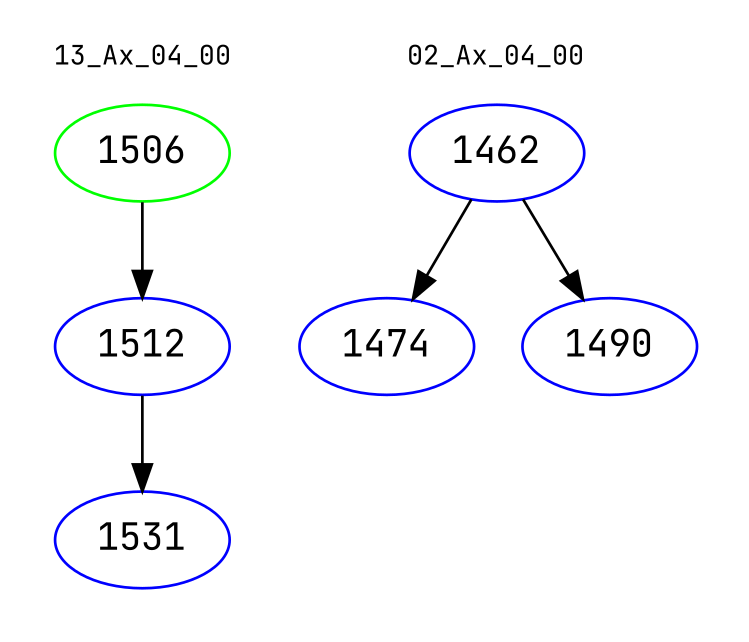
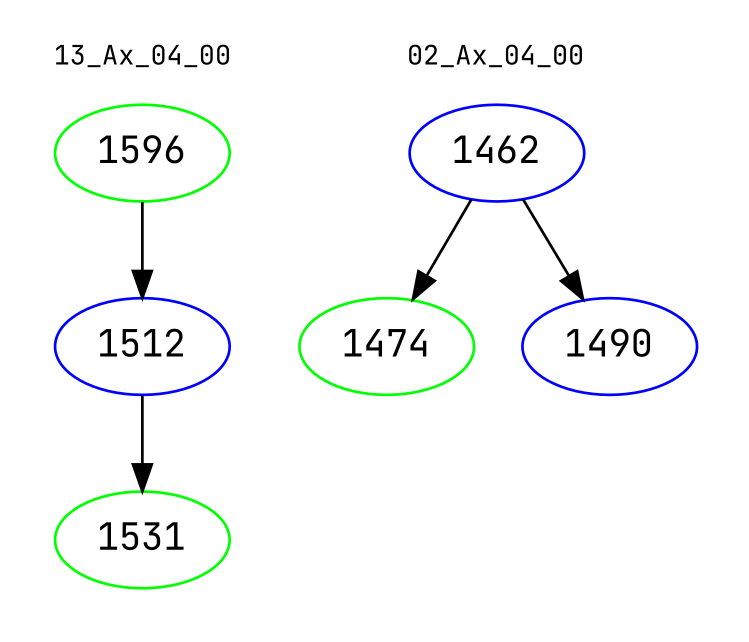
node "1506": label "1506" -> "1596"
node "1474": color blue -> green
node "1531": color blue -> green
